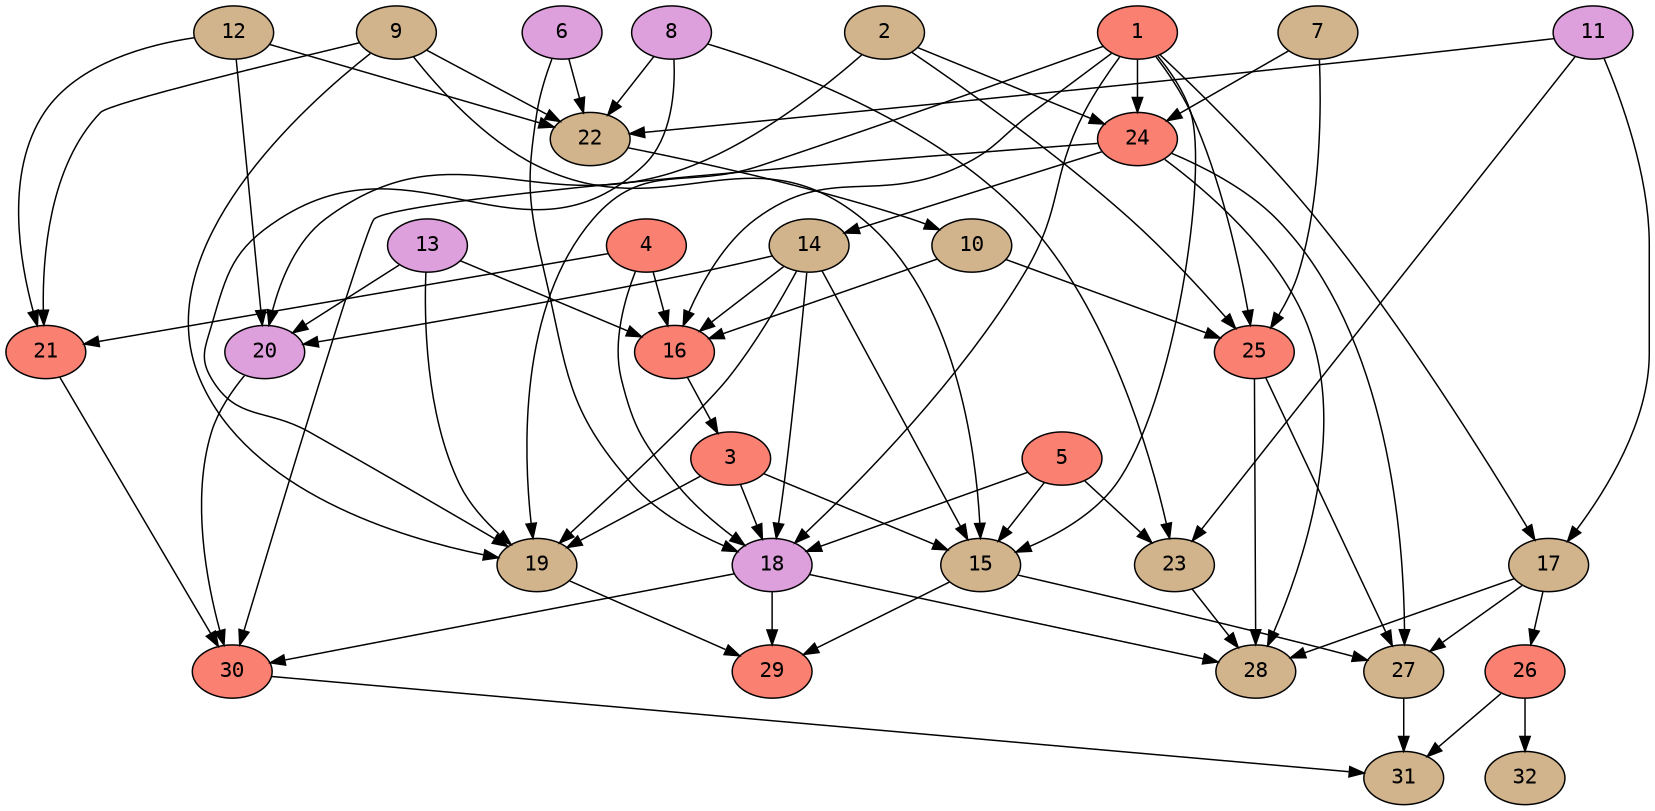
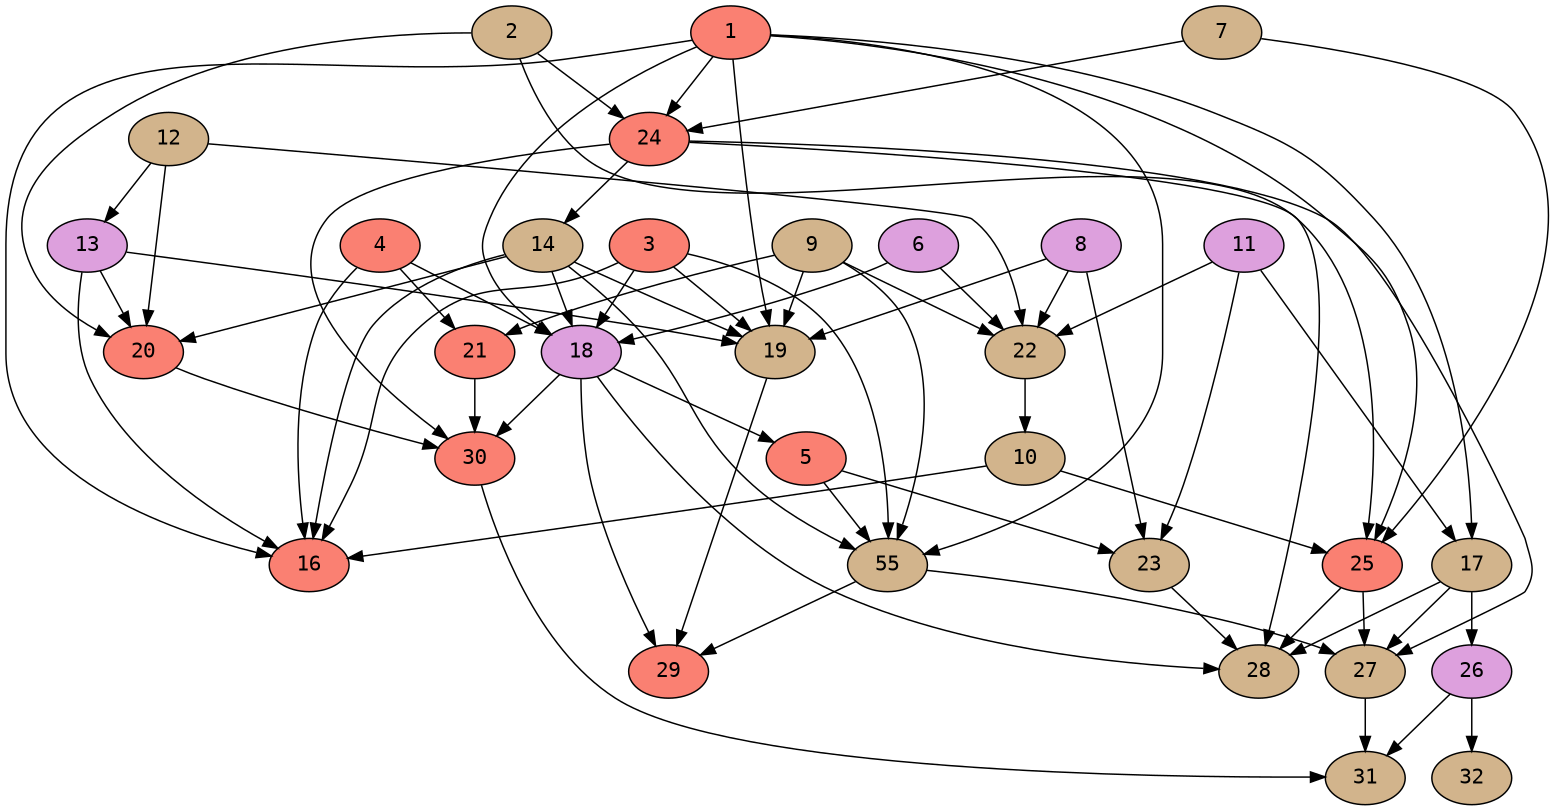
edge "12" -> "21": now "12" -> "13"
node "20": fillcolor plum -> salmon
edge "16" -> "3": reversed
edge "5" -> "18": reversed
node "15": label "15" -> "55"
node "26": fillcolor salmon -> plum
